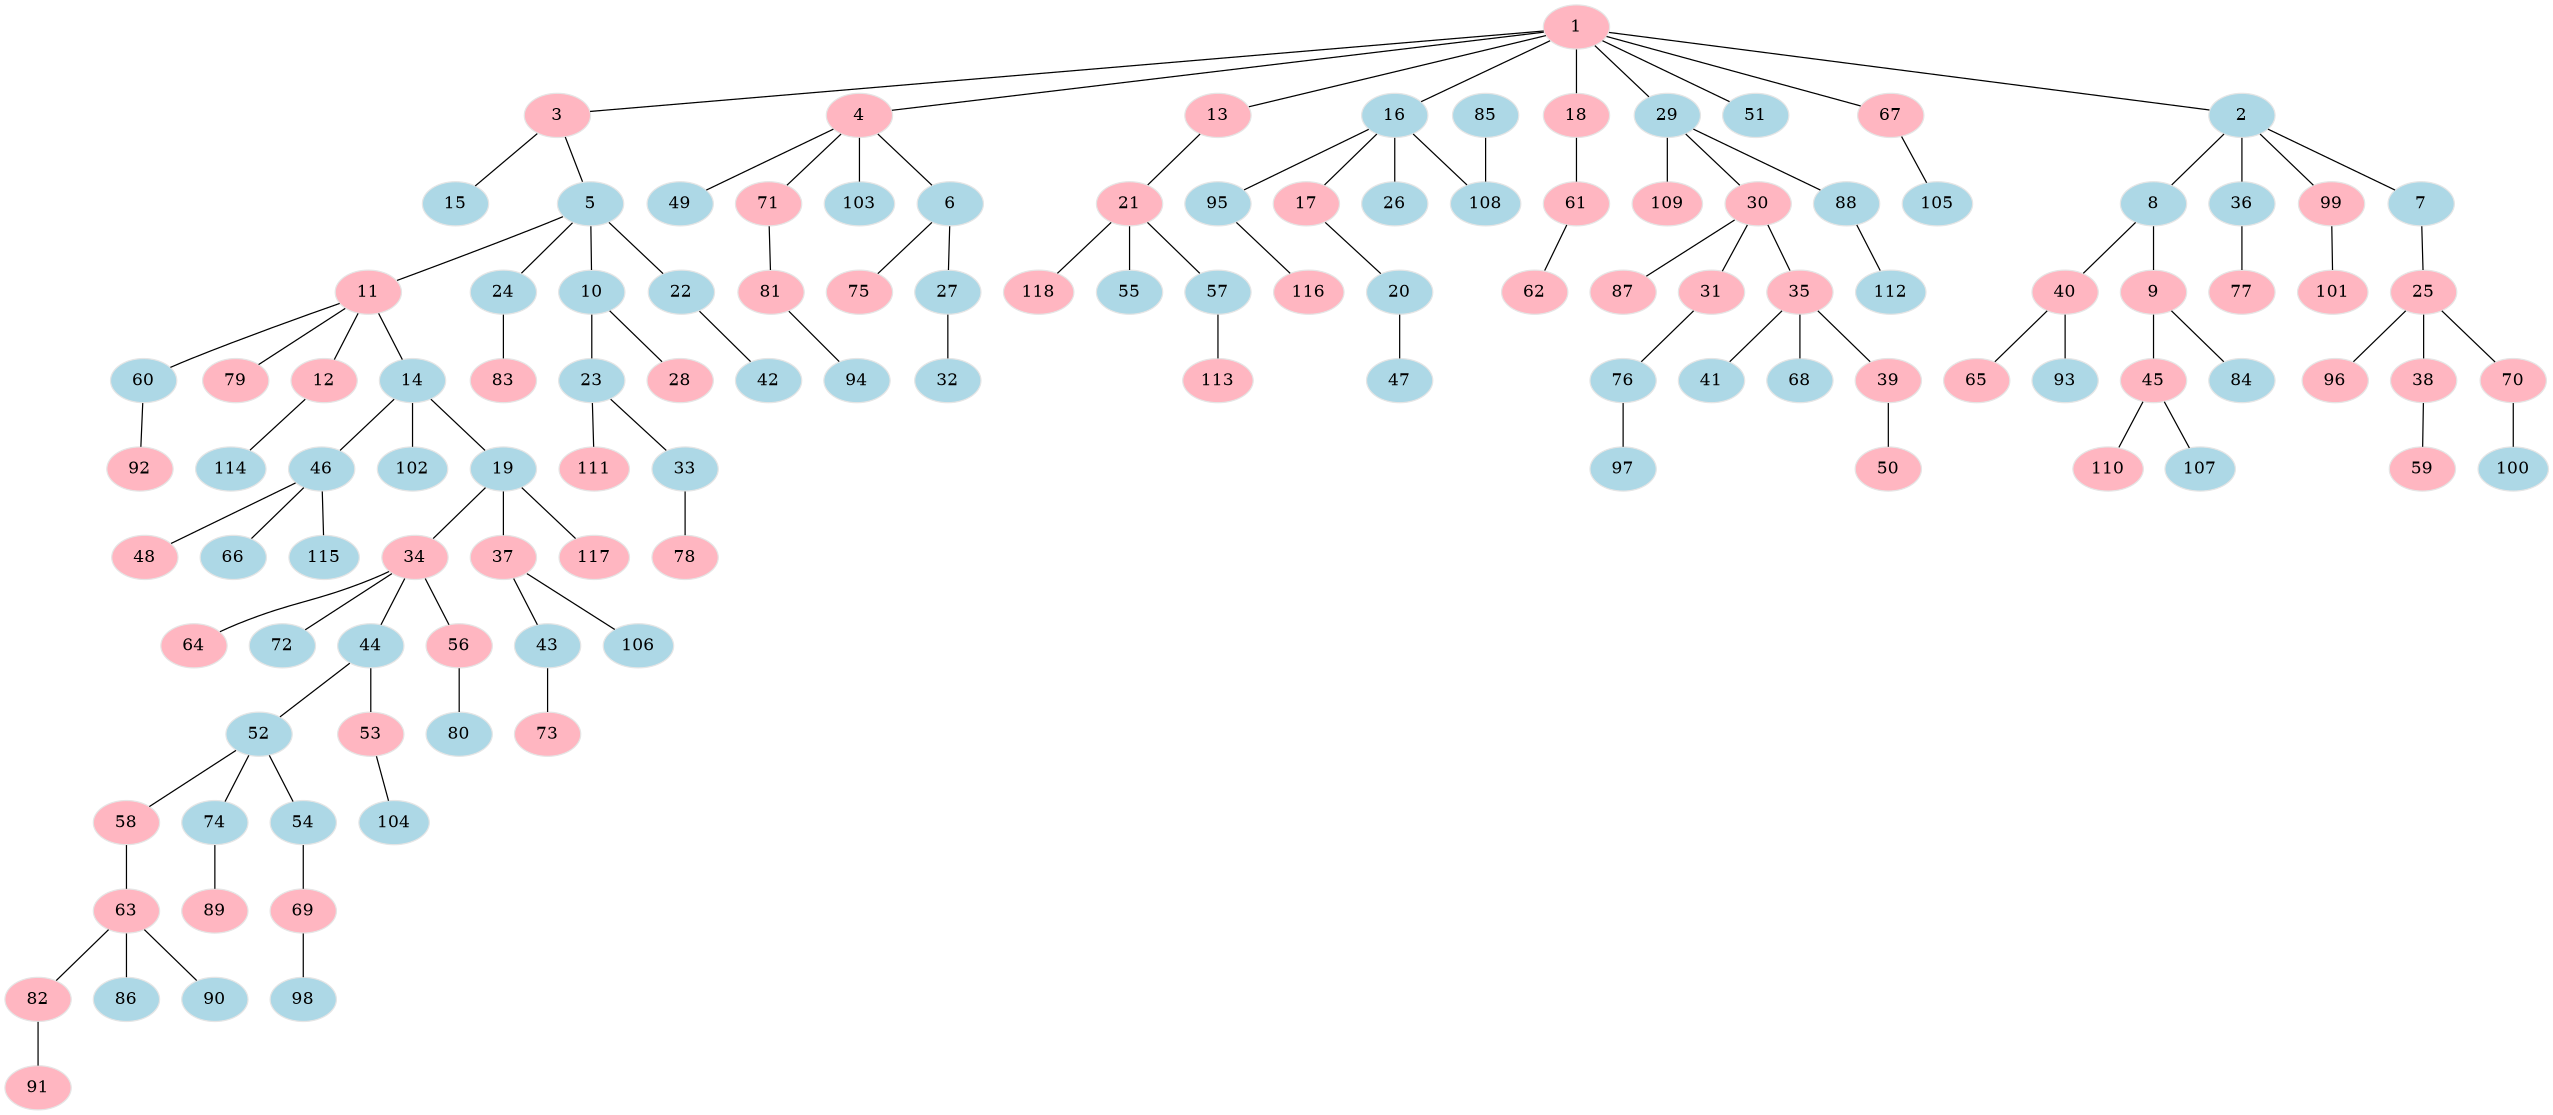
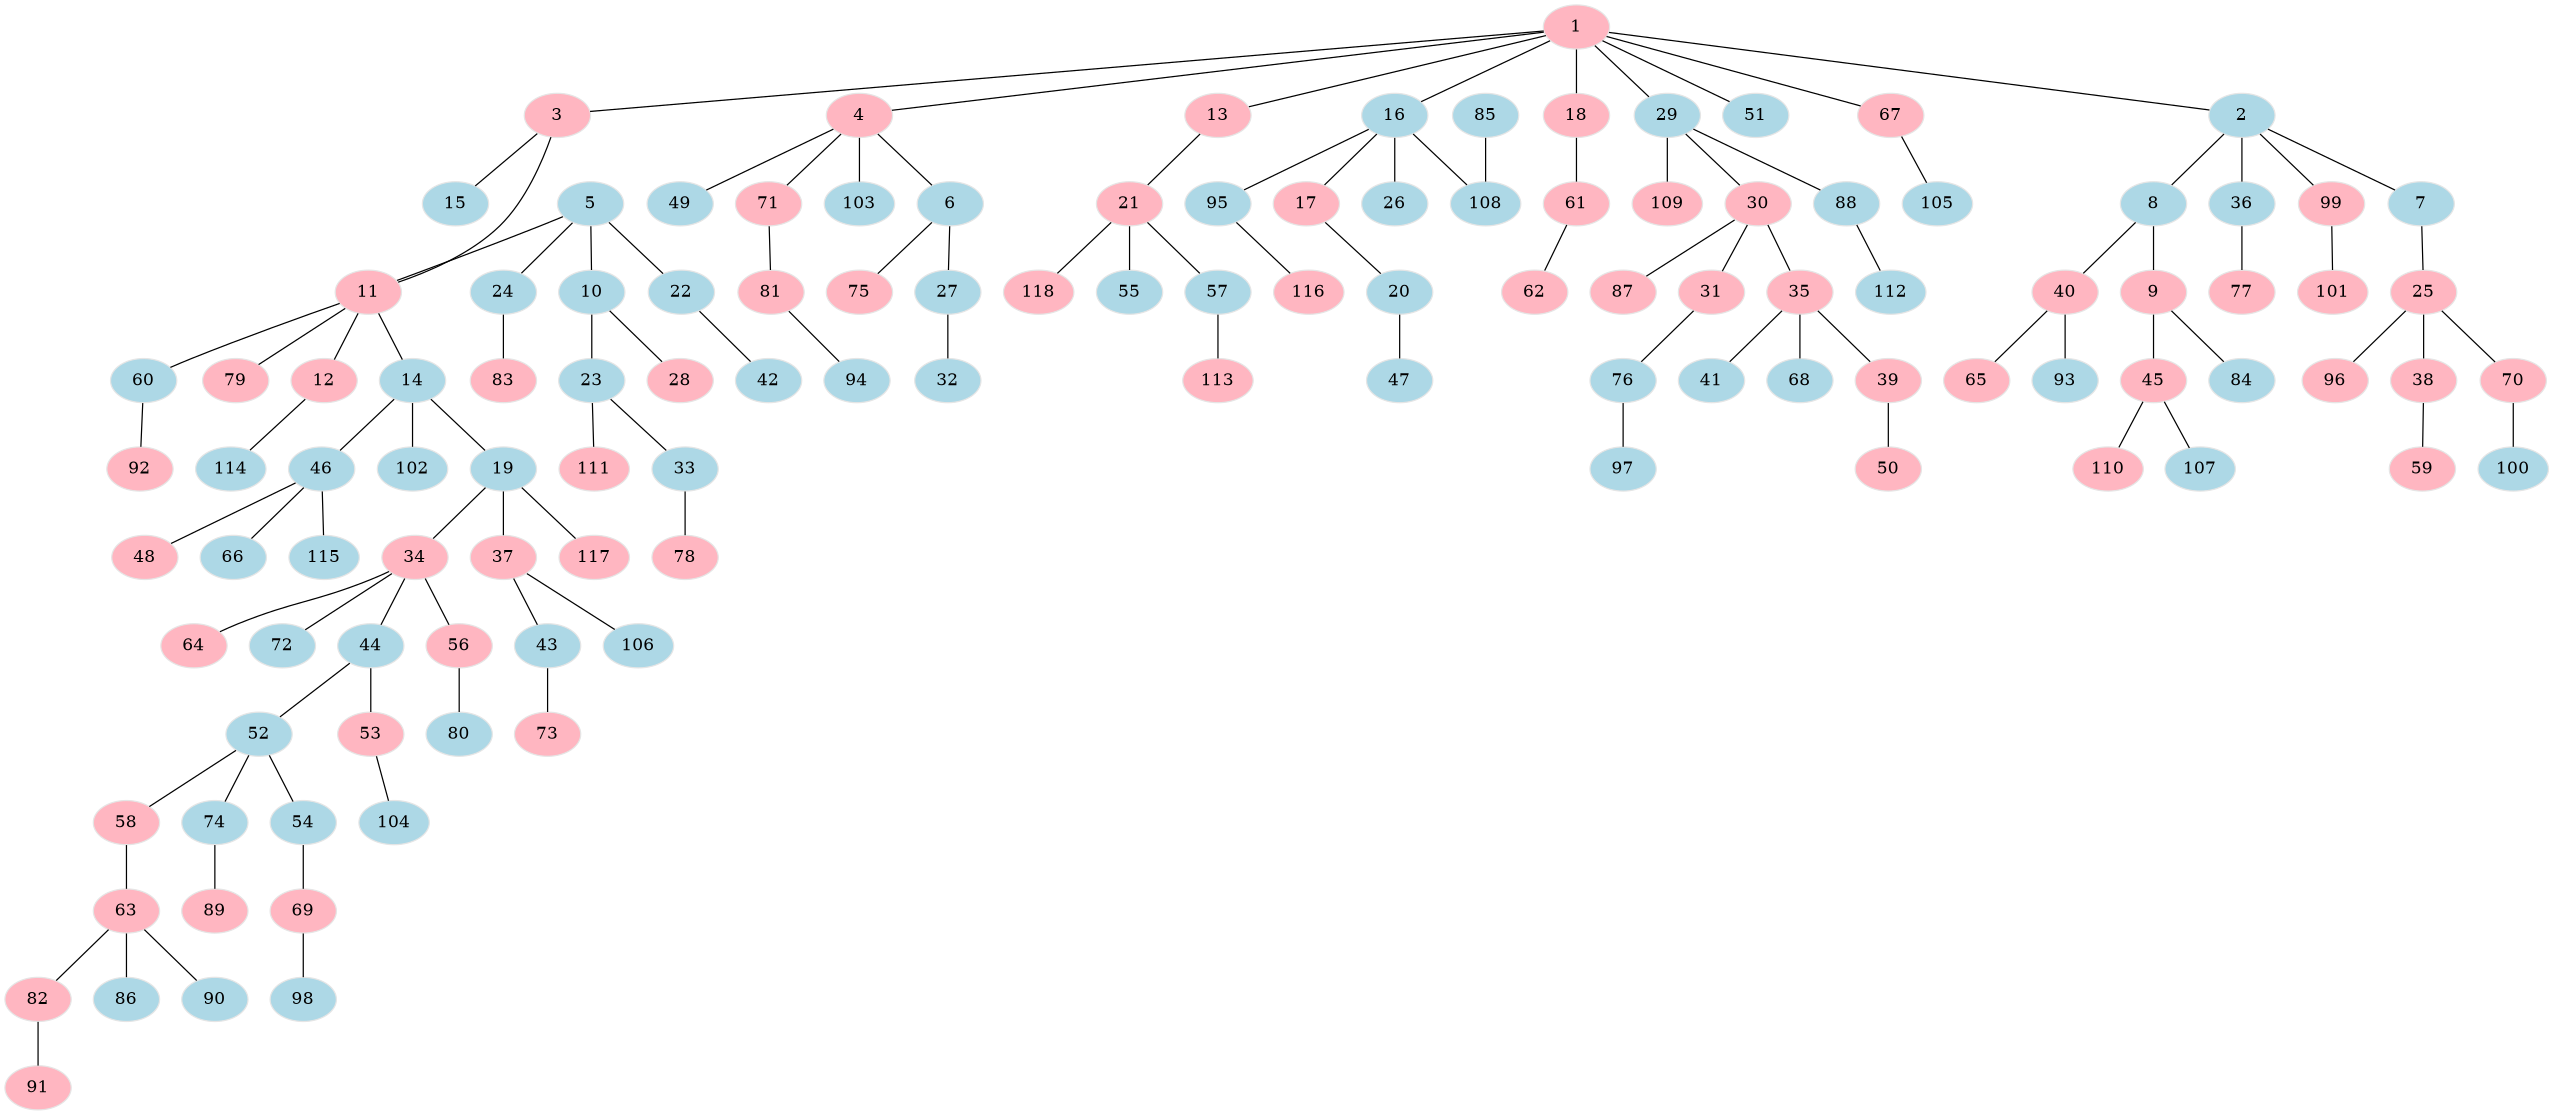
edge "3" -- "5": now "3" -- "11"
